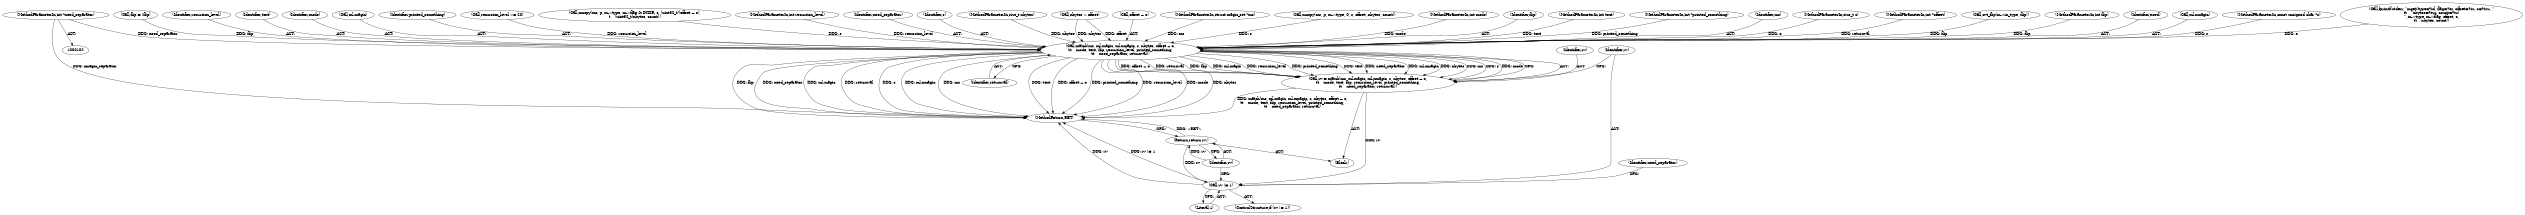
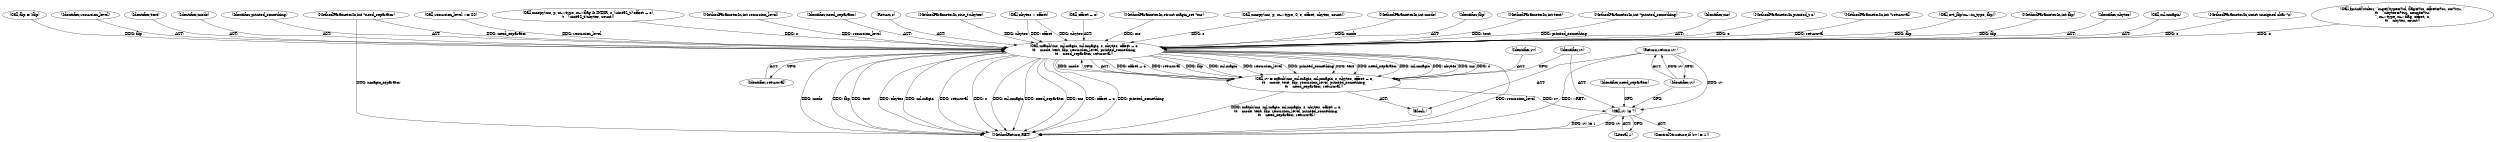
node "(Call,ml.magic)": removed
node "(Identifier,s)": label "(Identifier,s)" -> "(Return,s)"
node "(MethodParameterIn,size_t o)": label "(MethodParameterIn,size_t o)" -> "(MethodParameterIn,printed_t o)"
node "(MethodParameterIn,int *offset)": label "(MethodParameterIn,int *offset)" -> "(MethodParameterIn,int *returnval)"
node "(Identifier,need)": label "(Identifier,need)" -> "(Identifier,nbytes)"
node "1000102": removed
edge "(MethodReturn,RET)" -> "(Return,return rv;)": removed, label "CFG:"
node "(Call,rv != 1)": label "(Call,rv != 1)" -> "(Call,rv != 7)"
